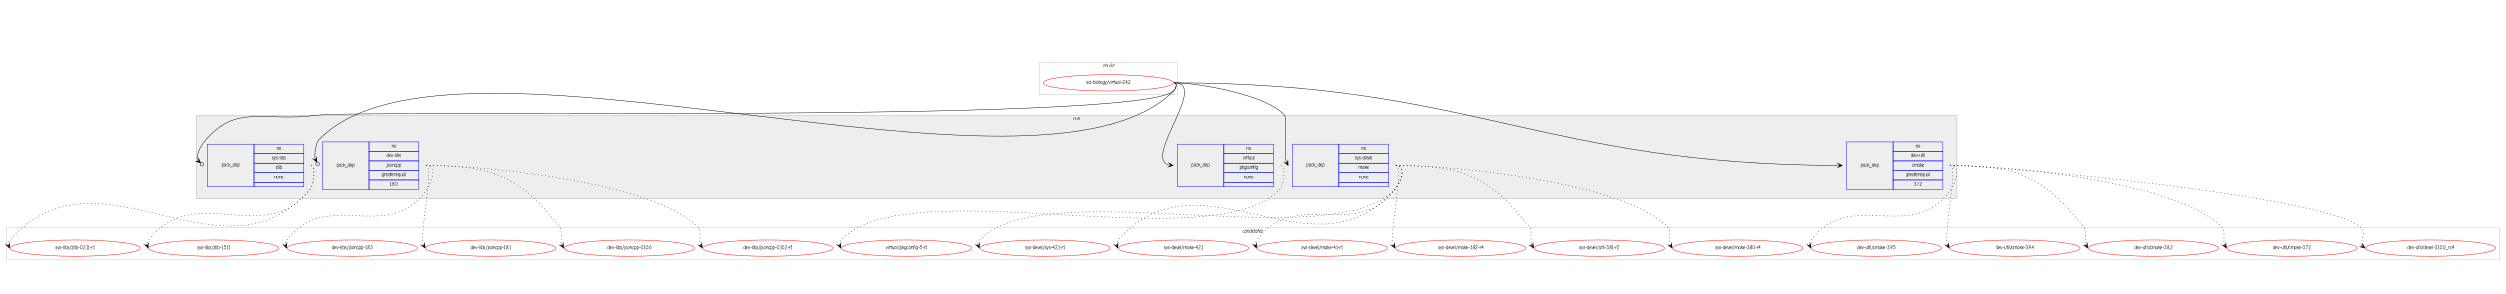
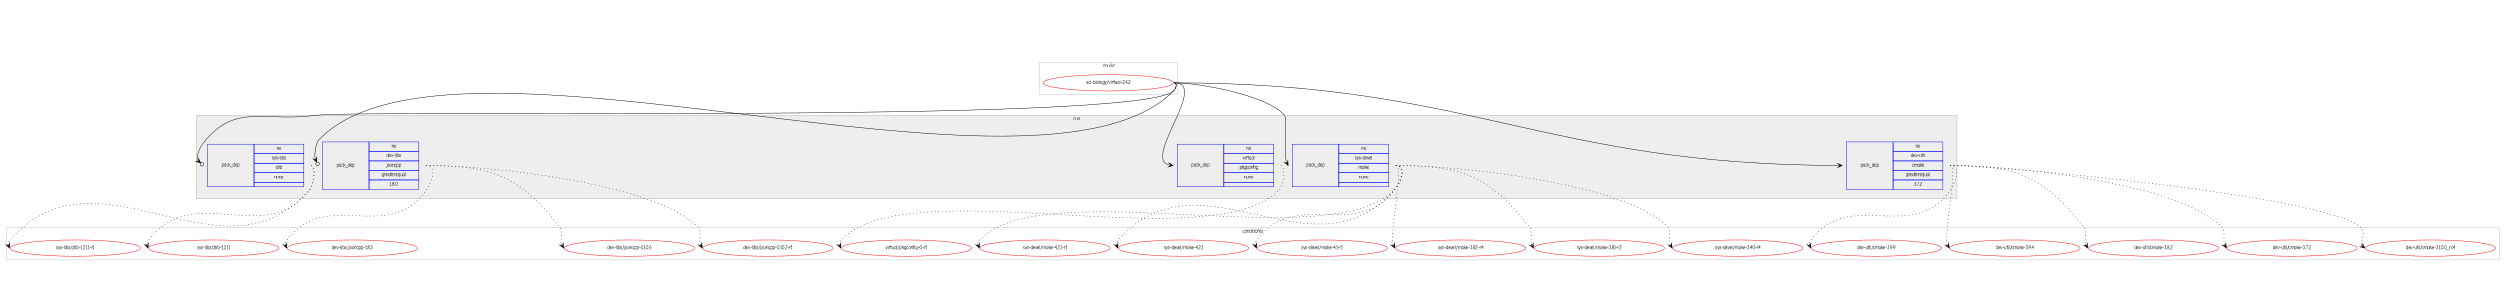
node "sys-libs/zlib-0.2.11-r1": label "sys-libs/zlib-0.2.11-r1" -> "sys-libs/zlib-1.2.11-r1"
node "sys-libs/zlib-1.5.11": label "sys-libs/zlib-1.5.11" -> "sys-libs/zlib-1.2.11"
node "dev-libs/jsoncpp-1.8.1": removed
node "virtual/pkgconfig-5-r1": label "virtual/pkgconfig-5-r1" -> "virtual/pkgconfig-0-r1"
node "sys-devel/sys-4.2.1-r1": label "sys-devel/sys-4.2.1-r1" -> "sys-devel/make-4.2.1-r1"
node "sys-devel/util-3.81-r2": label "sys-devel/util-3.81-r2" -> "sys-devel/make-3.81-r2"
node "sys-devel/make-3.80-r4": label "sys-devel/make-3.80-r4" -> "sys-devel/make-3.40-r4"
node "dev-util/cmake-3.9.5": label "dev-util/cmake-3.9.5" -> "dev-util/cmake-3.9.9"
node "dev-util/devel-3.10.0_rc4": label "dev-util/devel-3.10.0_rc4" -> "dev-util/cmake-3.10.0_rc4"
